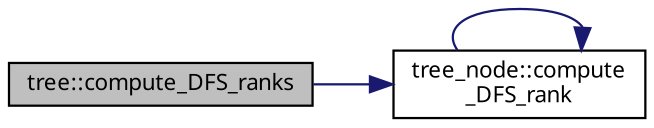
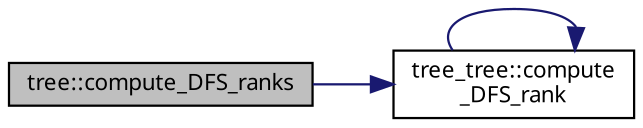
node "tree_node::compute _DFS_rank": label "tree_node::compute _DFS_rank" -> "tree_tree::compute _DFS_rank"
